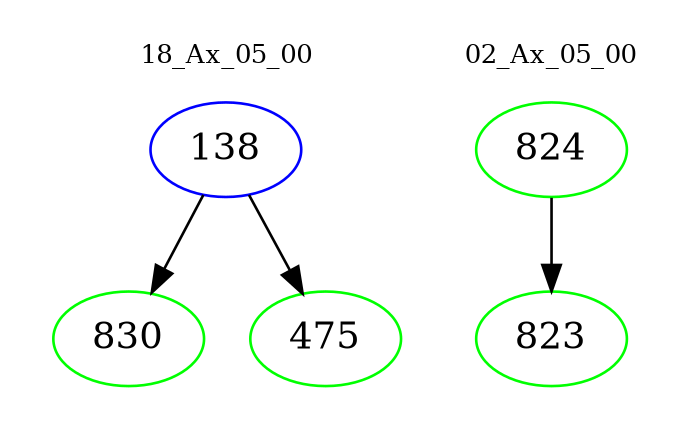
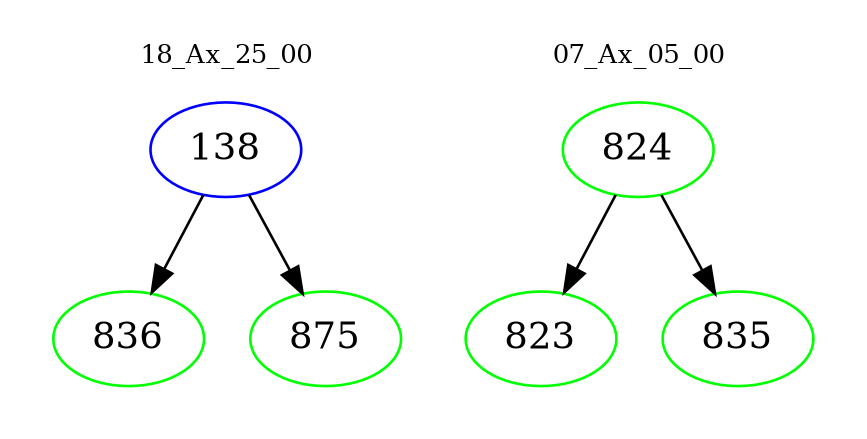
cluster "18_Ax_05_00": label "18_Ax_05_00" -> "18_Ax_25_00"
cluster "02_Ax_05_00": label "02_Ax_05_00" -> "07_Ax_05_00"
node "830": label "830" -> "836"
node "475": label "475" -> "875"
node "835": added
